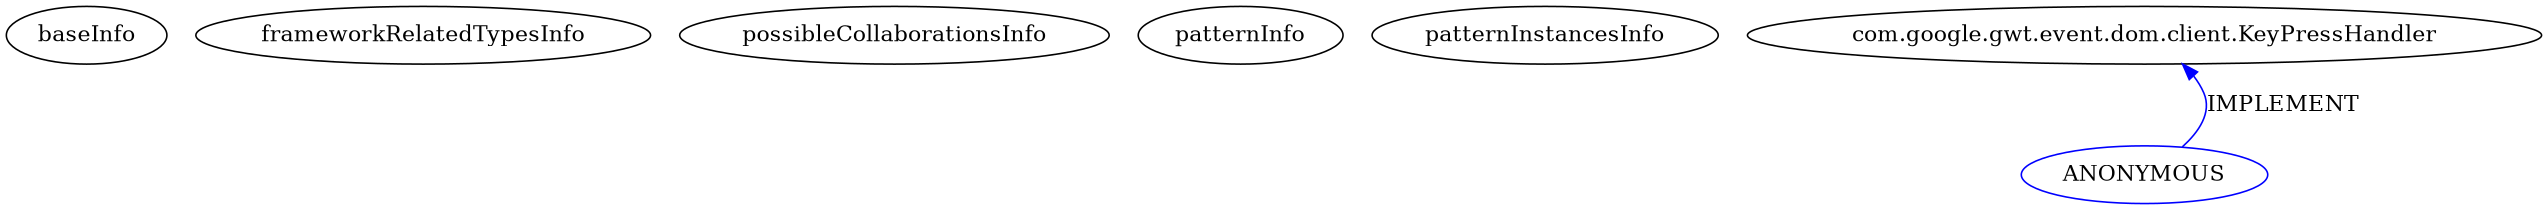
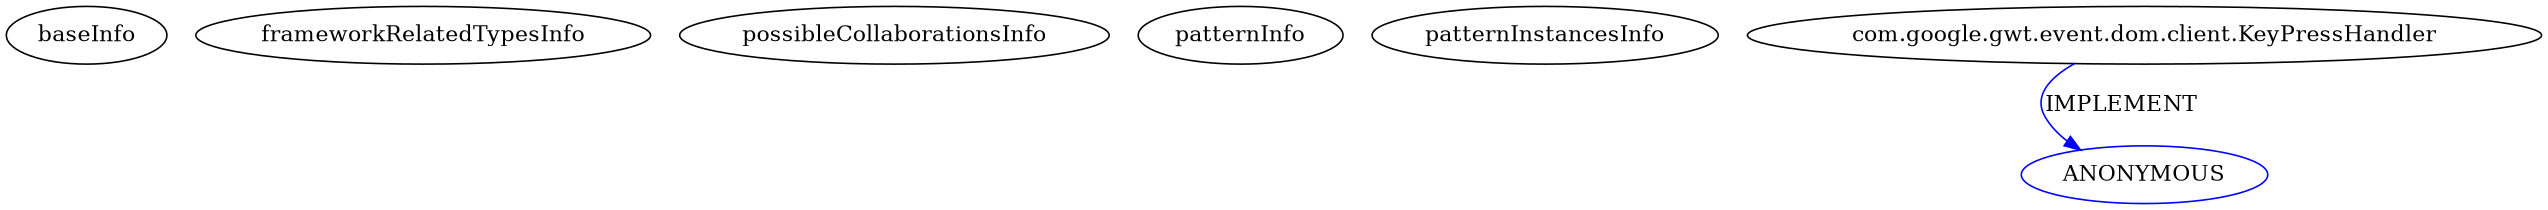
edge "ANONYMOUS" -> "com.google.gwt.event.dom.client.KeyPressHandler": reversed
